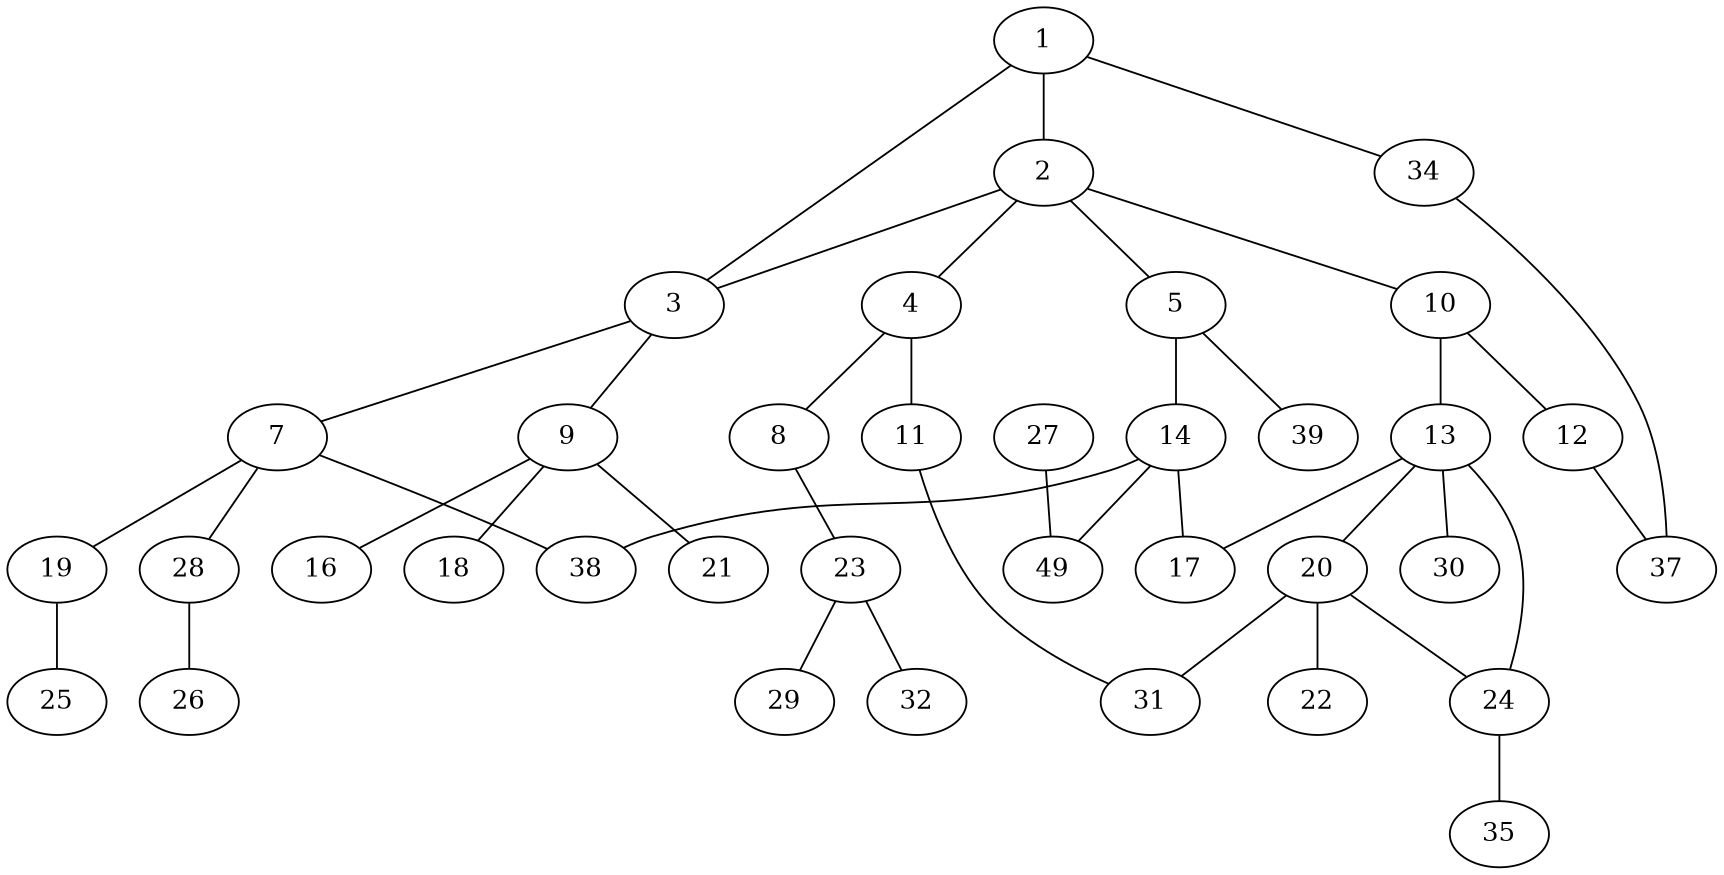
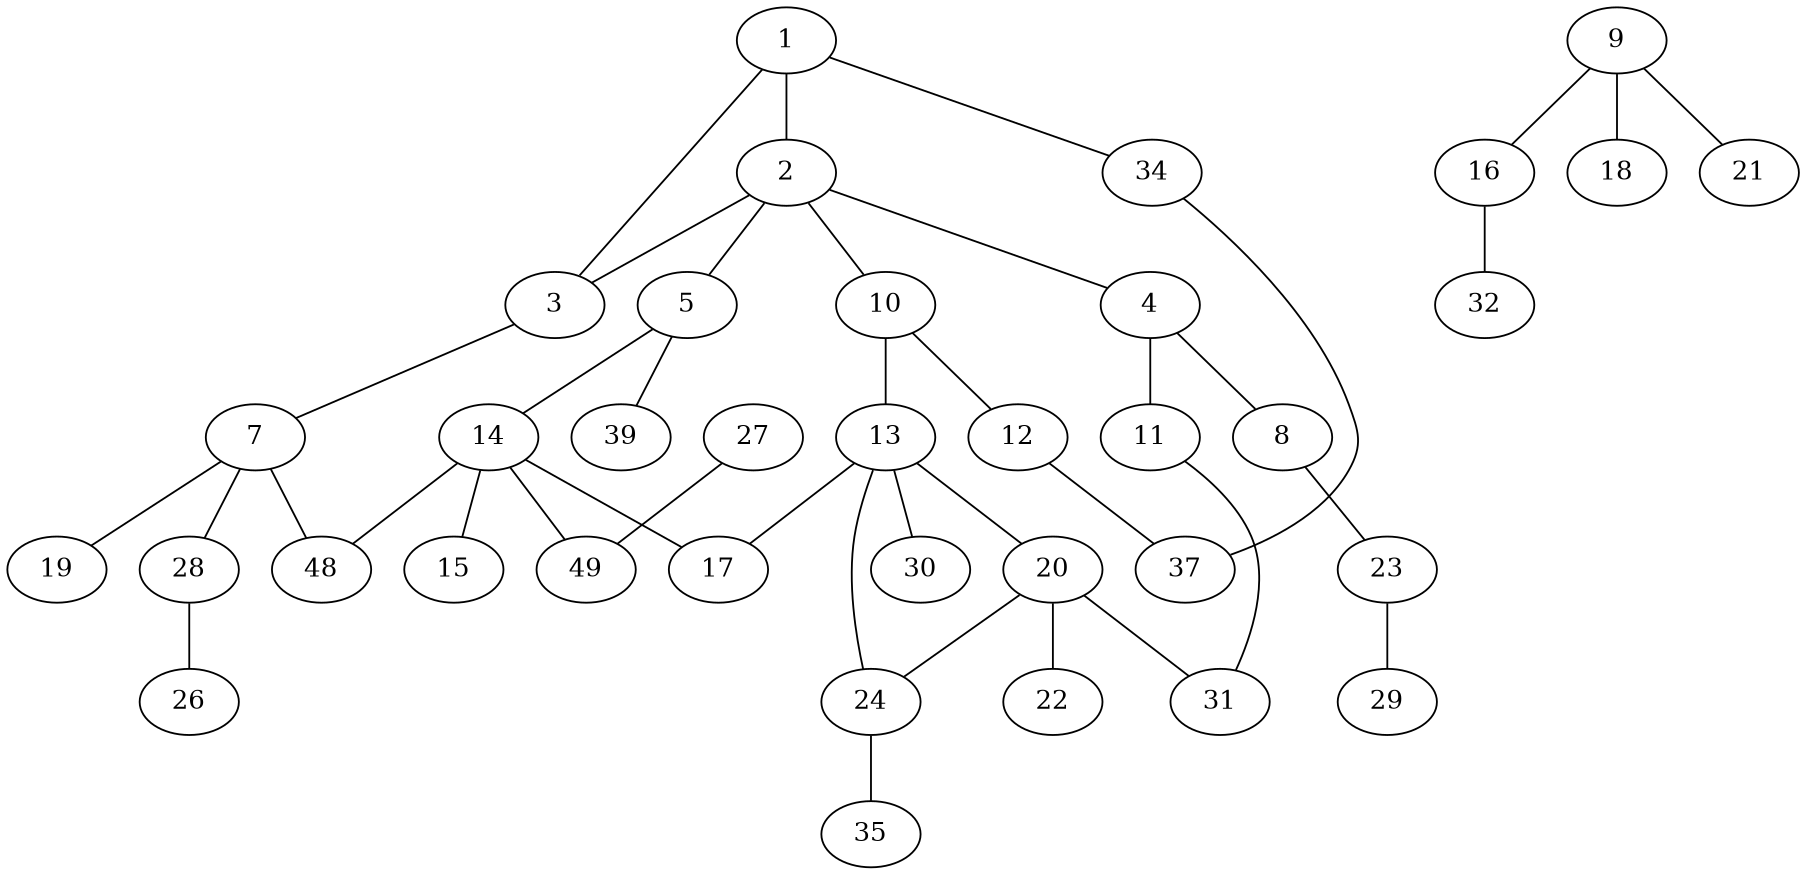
edge "3" -- "9": removed
node "15": added
node "38": label "38" -> "48"
edge "23" -- "32": now "16" -- "32"
node "25": removed
